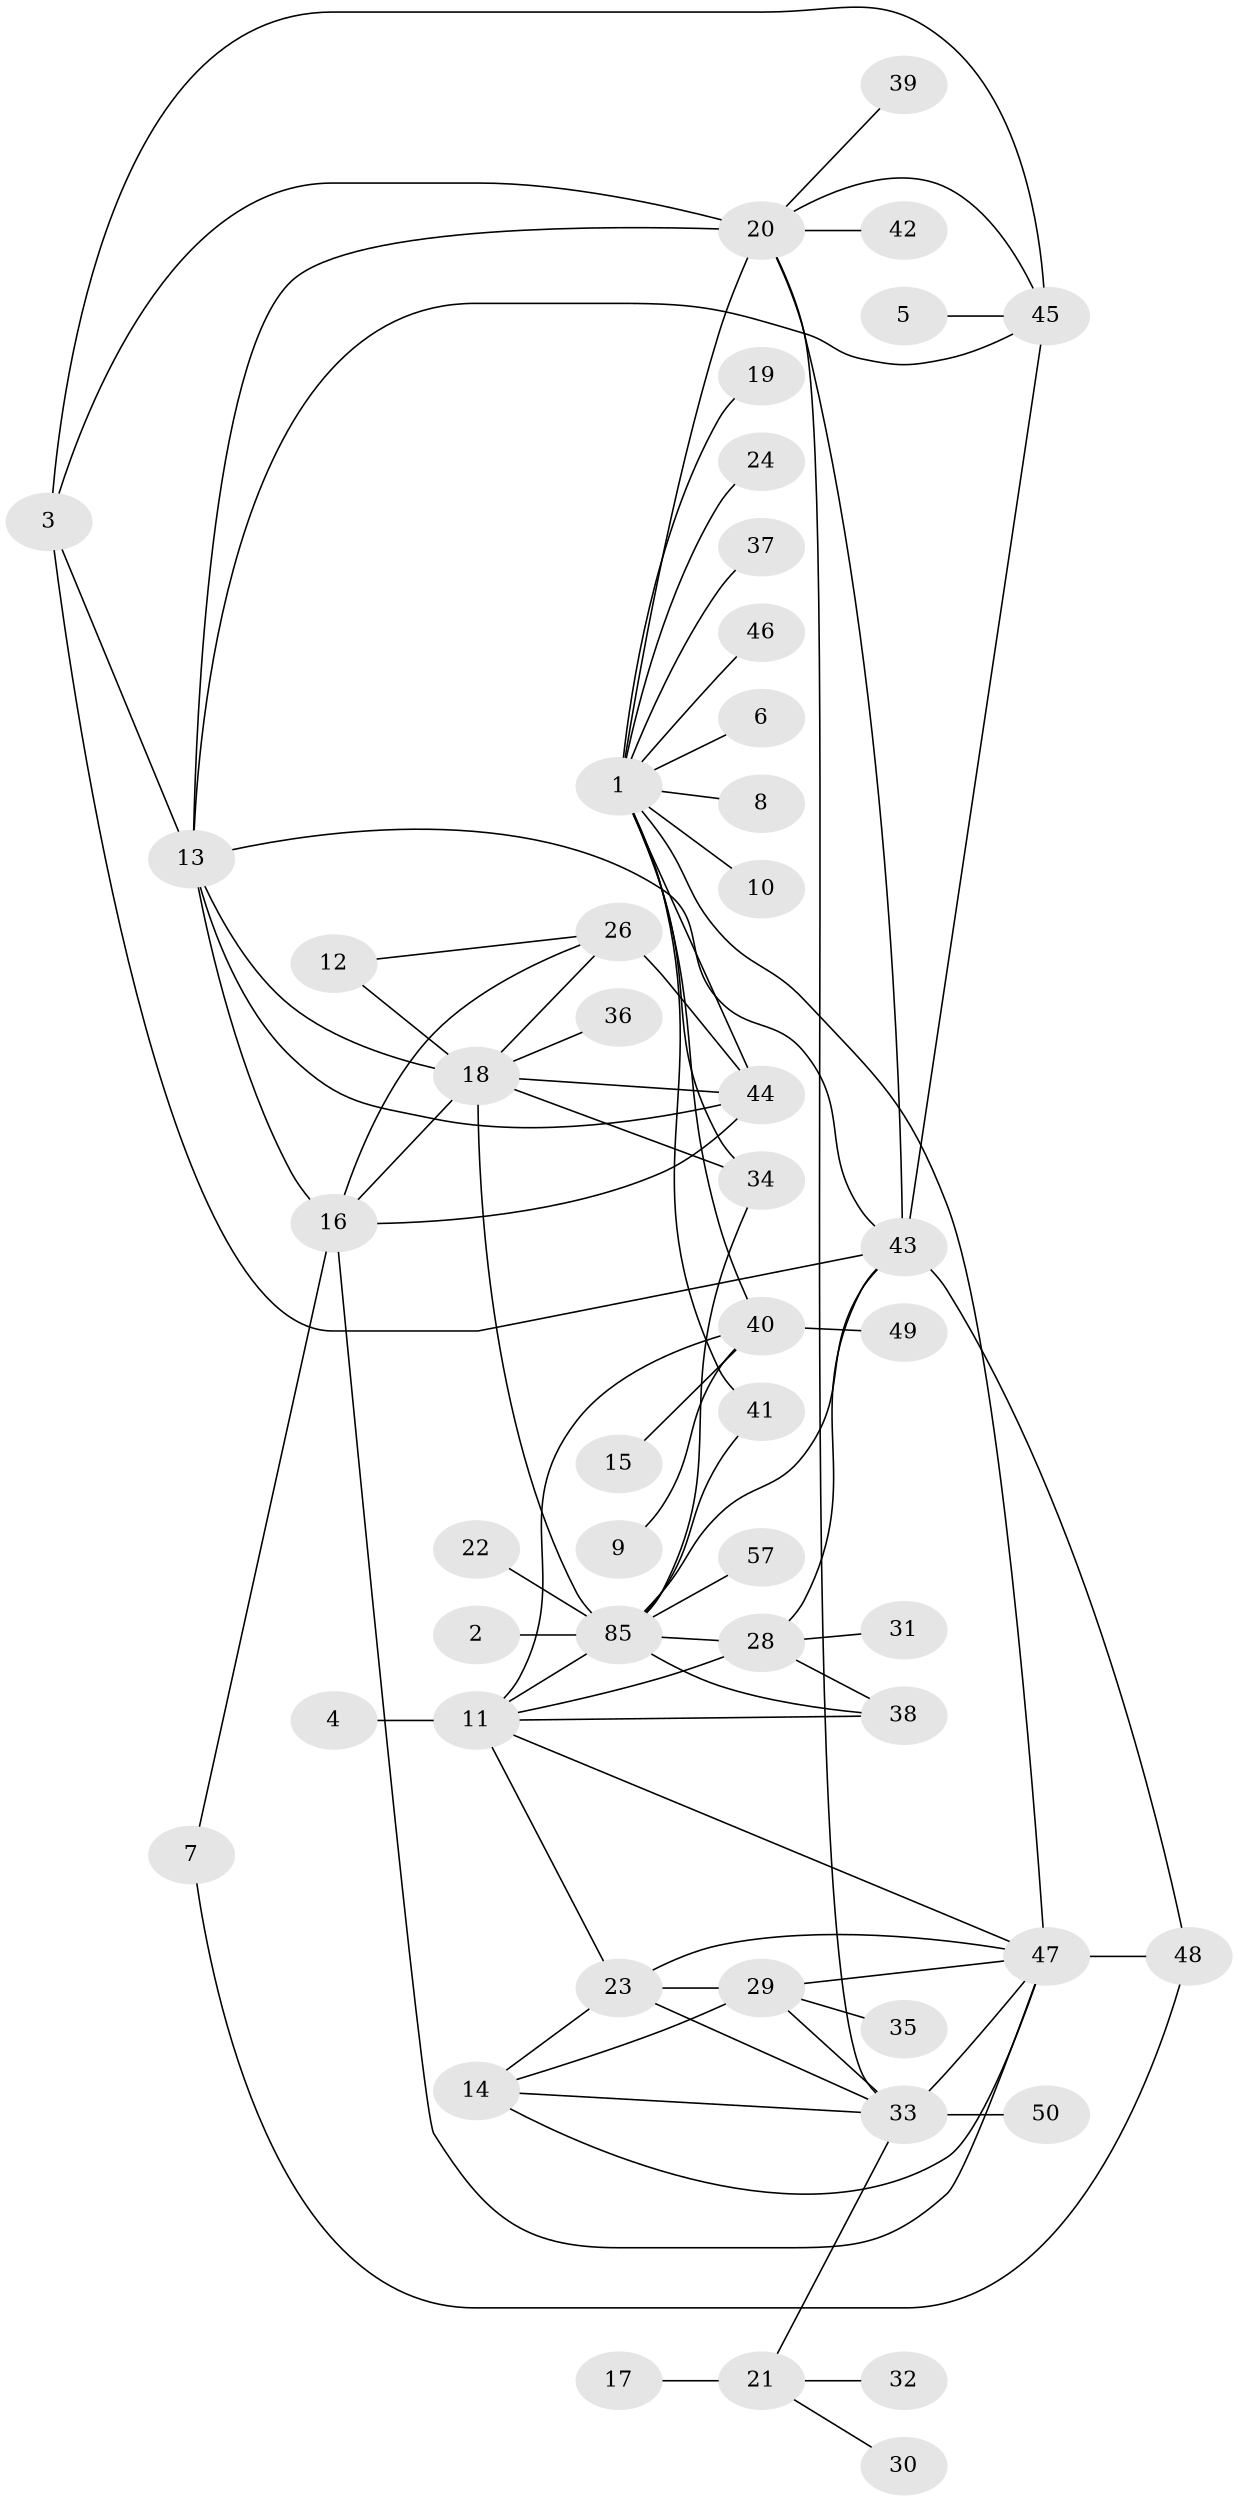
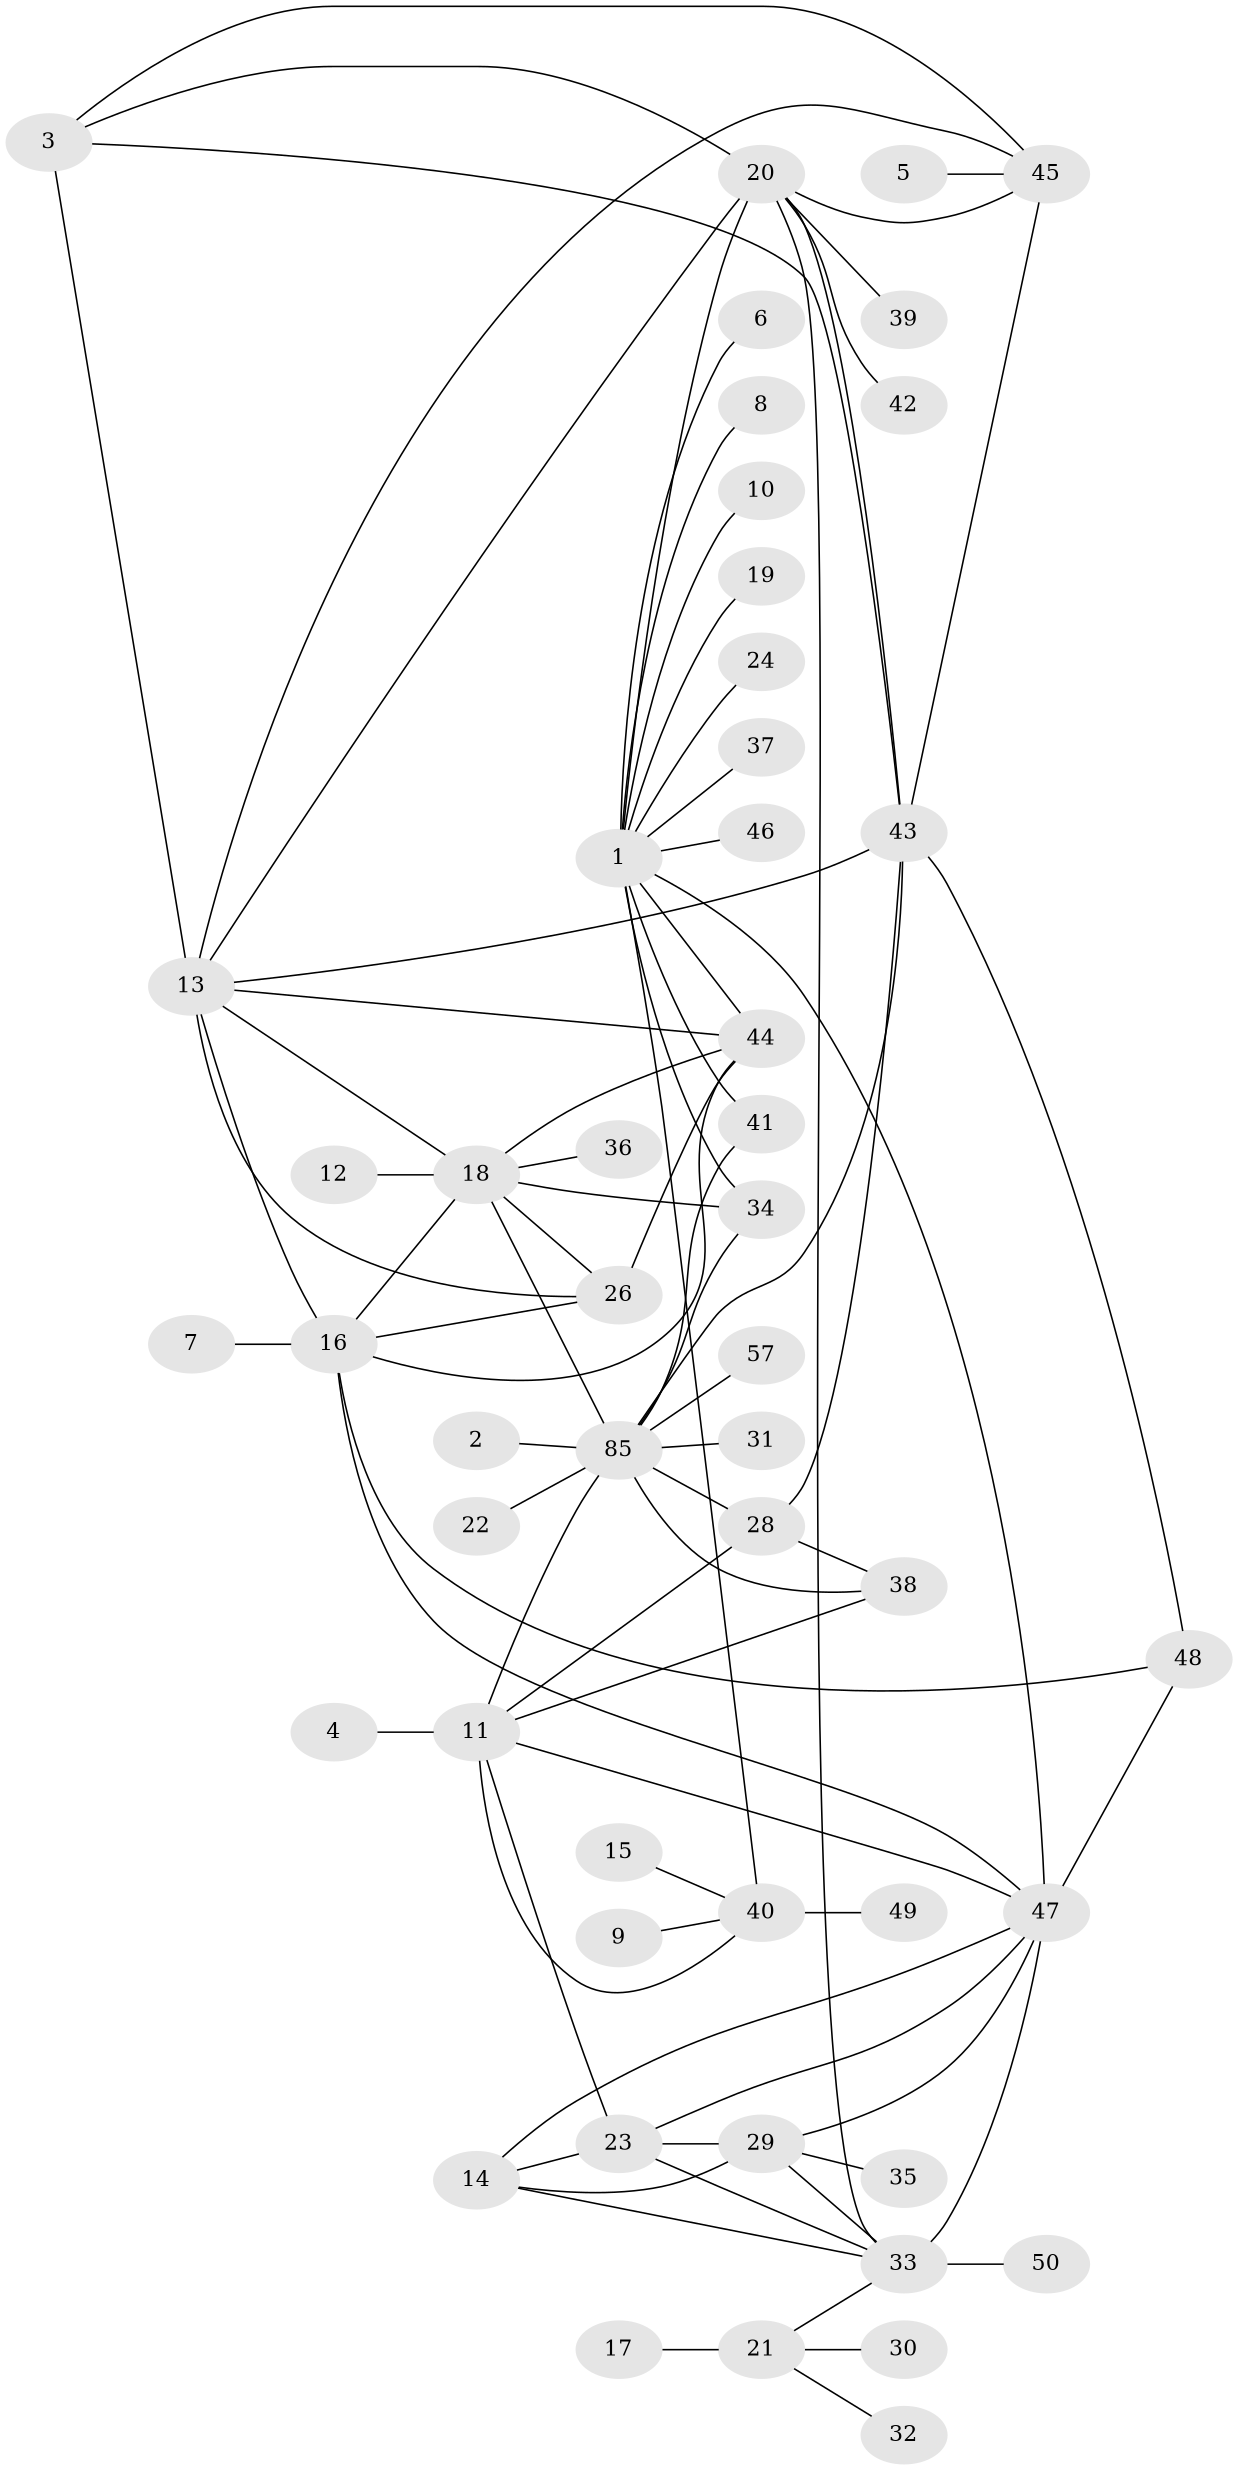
edge "26" -- "12": now "26" -- "13"
edge "31" -- "28": now "31" -- "85"
edge "7" -- "48": now "16" -- "48"
